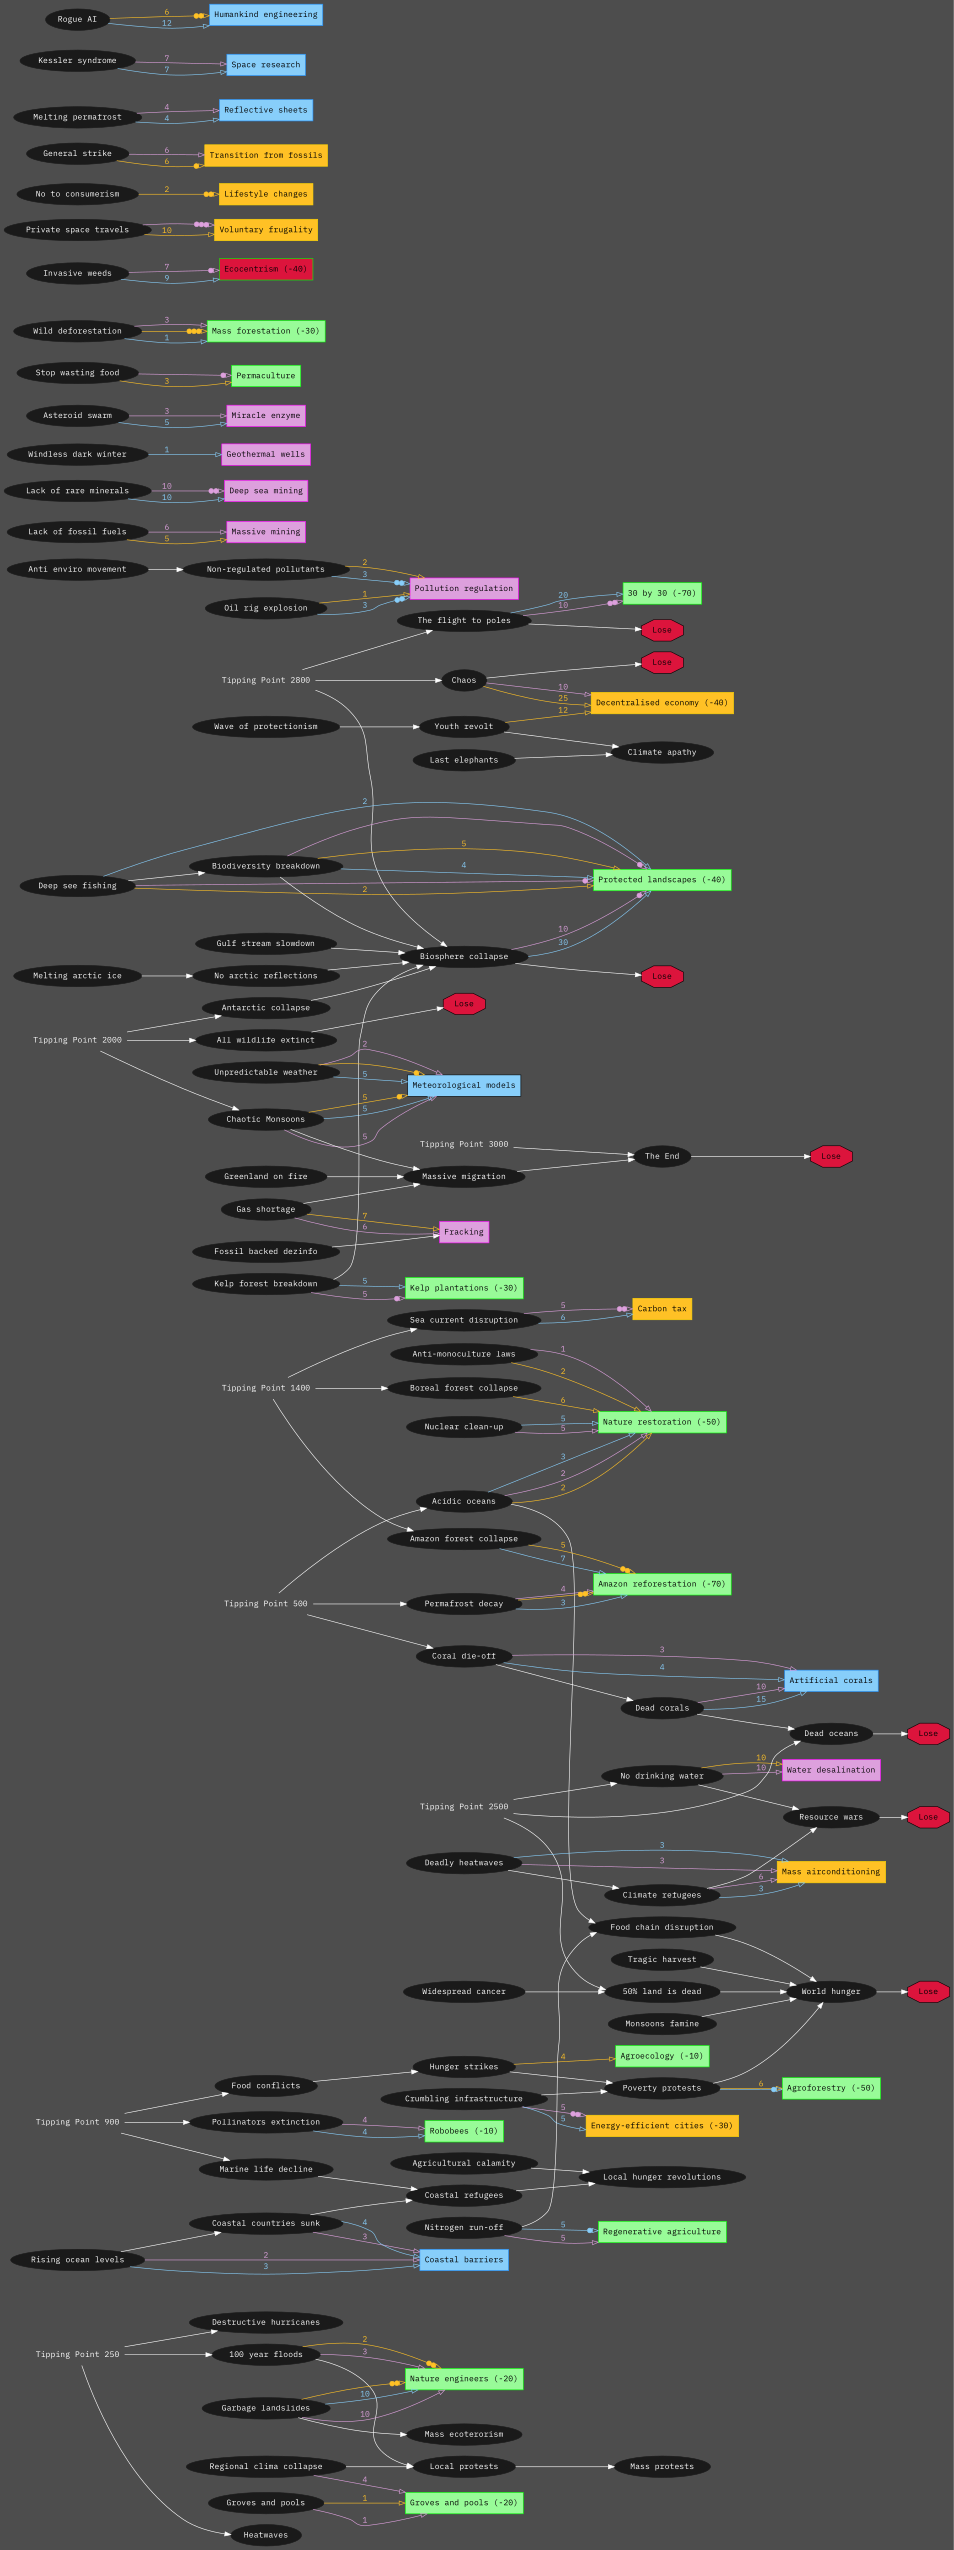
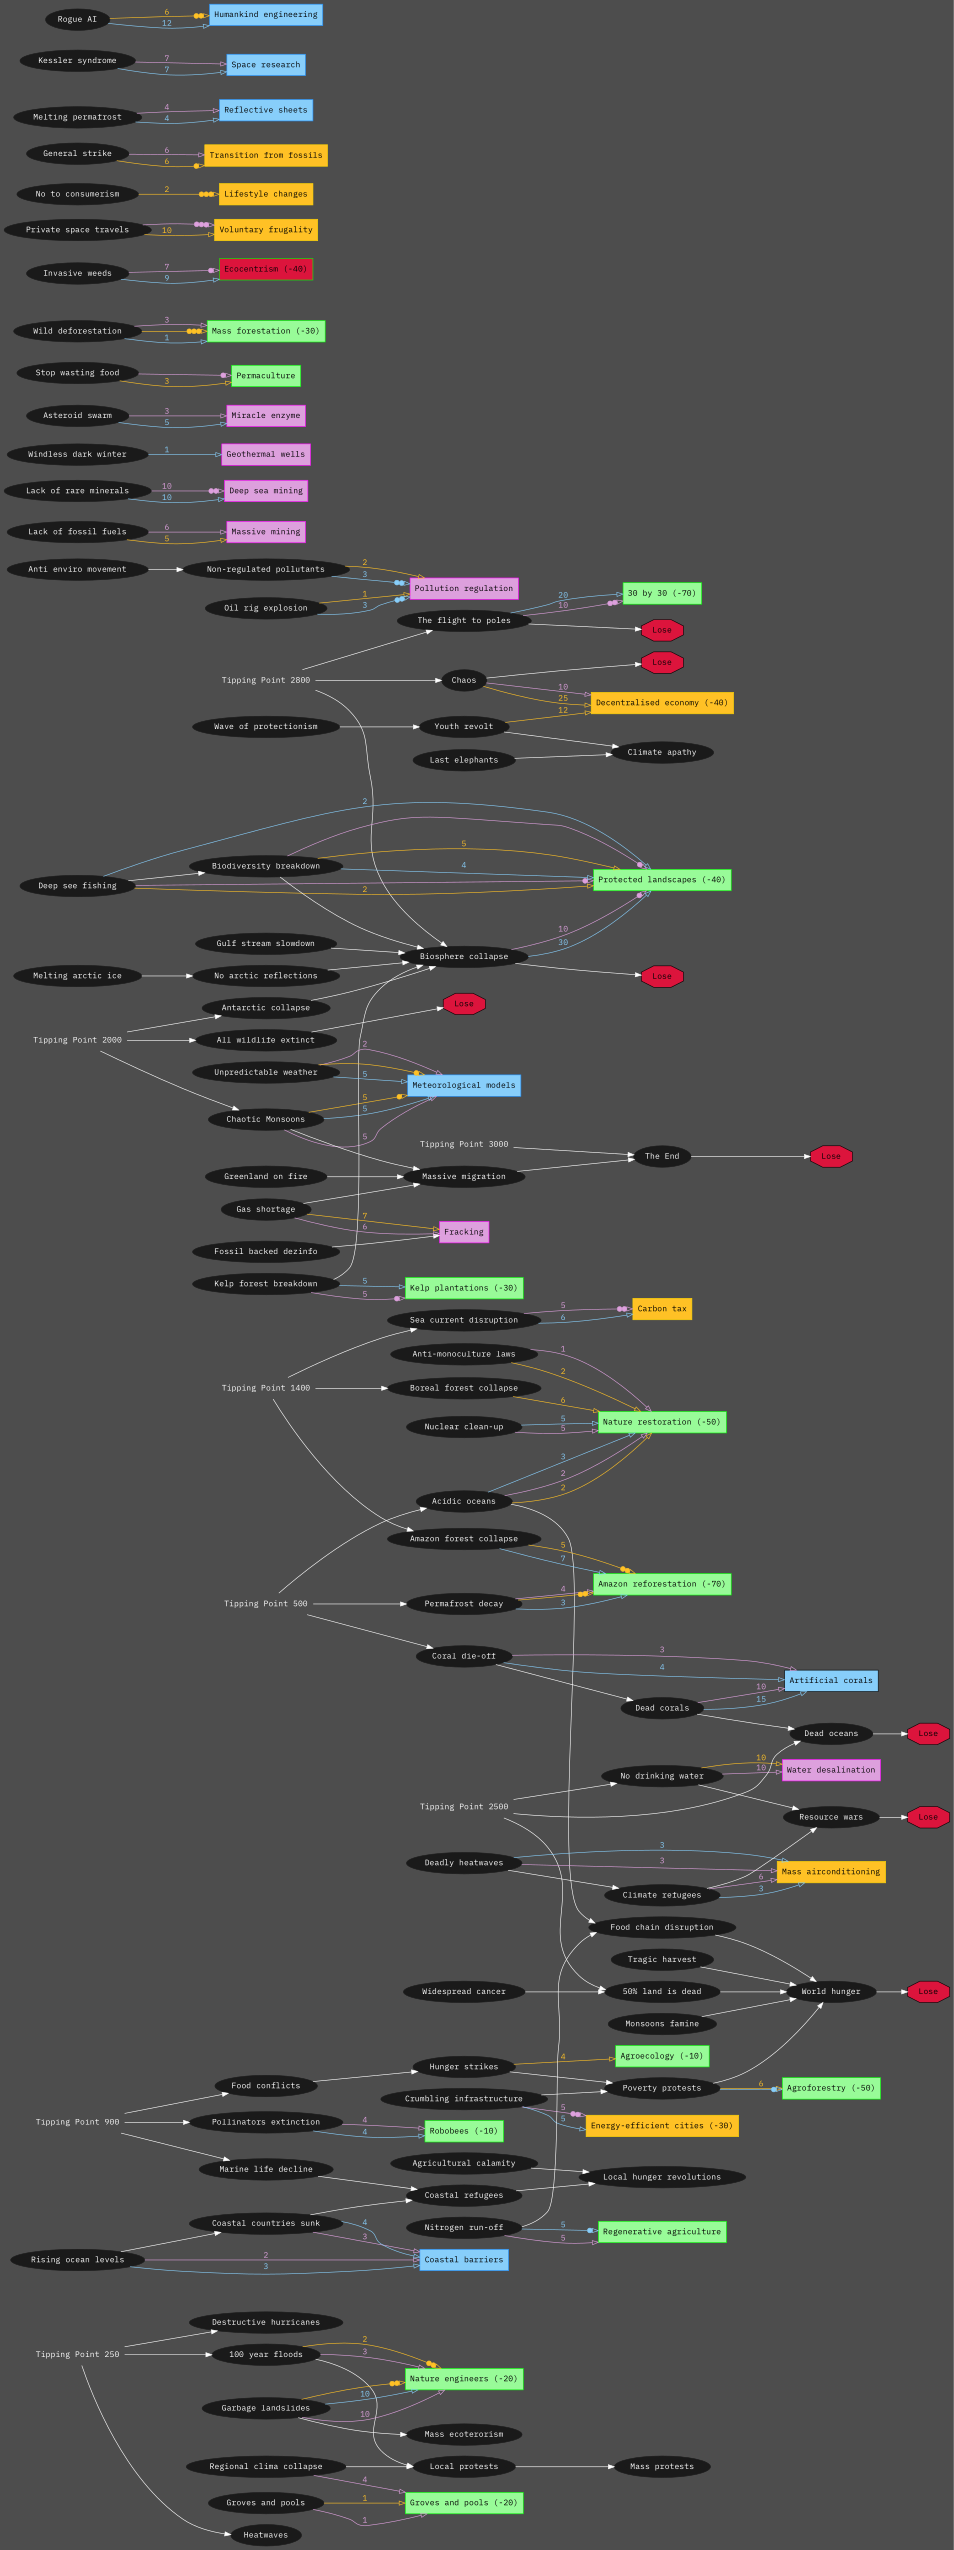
edge "No to consumerism" -> "Lifestyle changes": arrowhead onormaldotdot -> onormaldotdotdot
node "Meteorological models": color black -> dodgerblue
node "Artificial corals": color dodgerblue -> black
